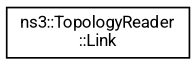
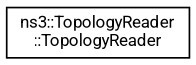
node "ns3::TopologyReader ::Link": label "ns3::TopologyReader ::Link" -> "ns3::TopologyReader ::TopologyReader"
